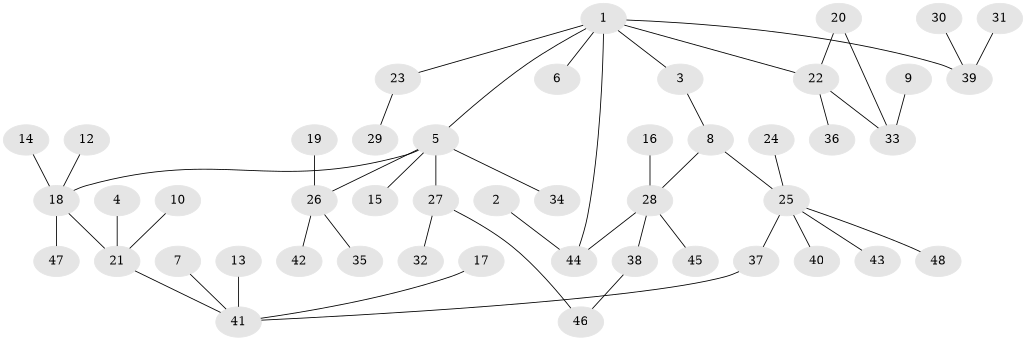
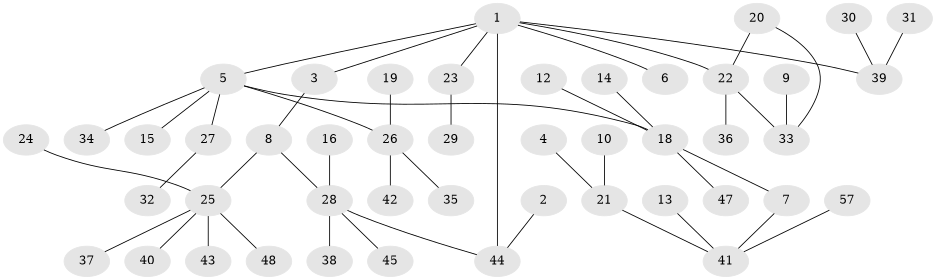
edge "18" -- "21": now "18" -- "7"
node "17": label "17" -> "57"
edge "37" -- "41": removed
node "46": removed
